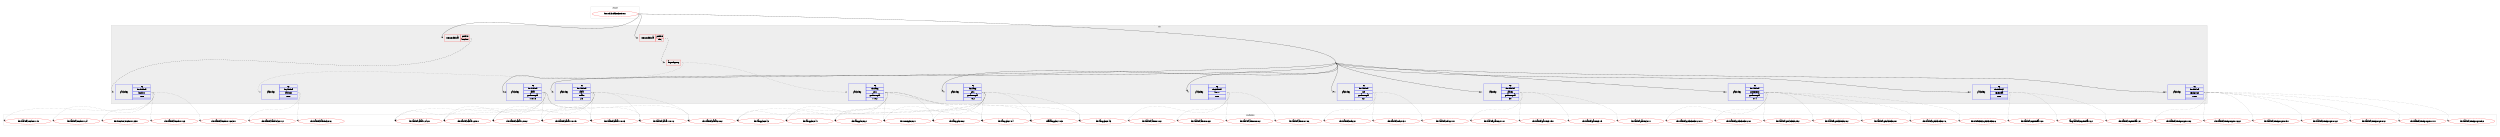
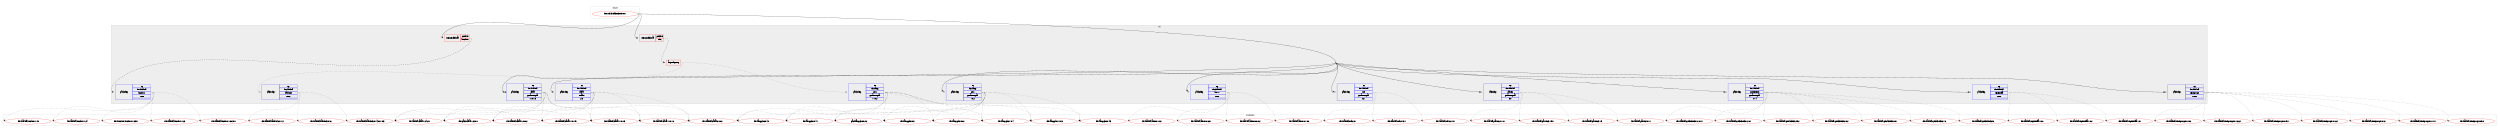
node "dev-haskell/haddock-2.14.3.0.7.8.3": added
node "dev-haskell/cabal-1.22.8.0": label "dev-haskell/cabal-1.22.8.0" -> "dev-pack/cabal-1.22.8.0"
node "dev-lang/ghc-8.2.2": label "dev-lang/ghc-8.2.2" -> "pack-lang/ghc-8.2.2"
node "dev-none/ghc-8.2.1": label "dev-none/ghc-8.2.1" -> "dev-lang/ghc-8.2.1"
node "tdfa-lang/ghc-7.10.3": label "tdfa-lang/ghc-7.10.3" -> "dev-lang/ghc-7.10.3"
node "dev-shellcheck/quickcheck-2.6": label "dev-shellcheck/quickcheck-2.6" -> "dev-haskell/quickcheck-2.6"
node "lang-haskell/regex-tdfa-1.2.2": label "lang-haskell/regex-tdfa-1.2.2" -> "dev-haskell/regex-tdfa-1.2.2"
